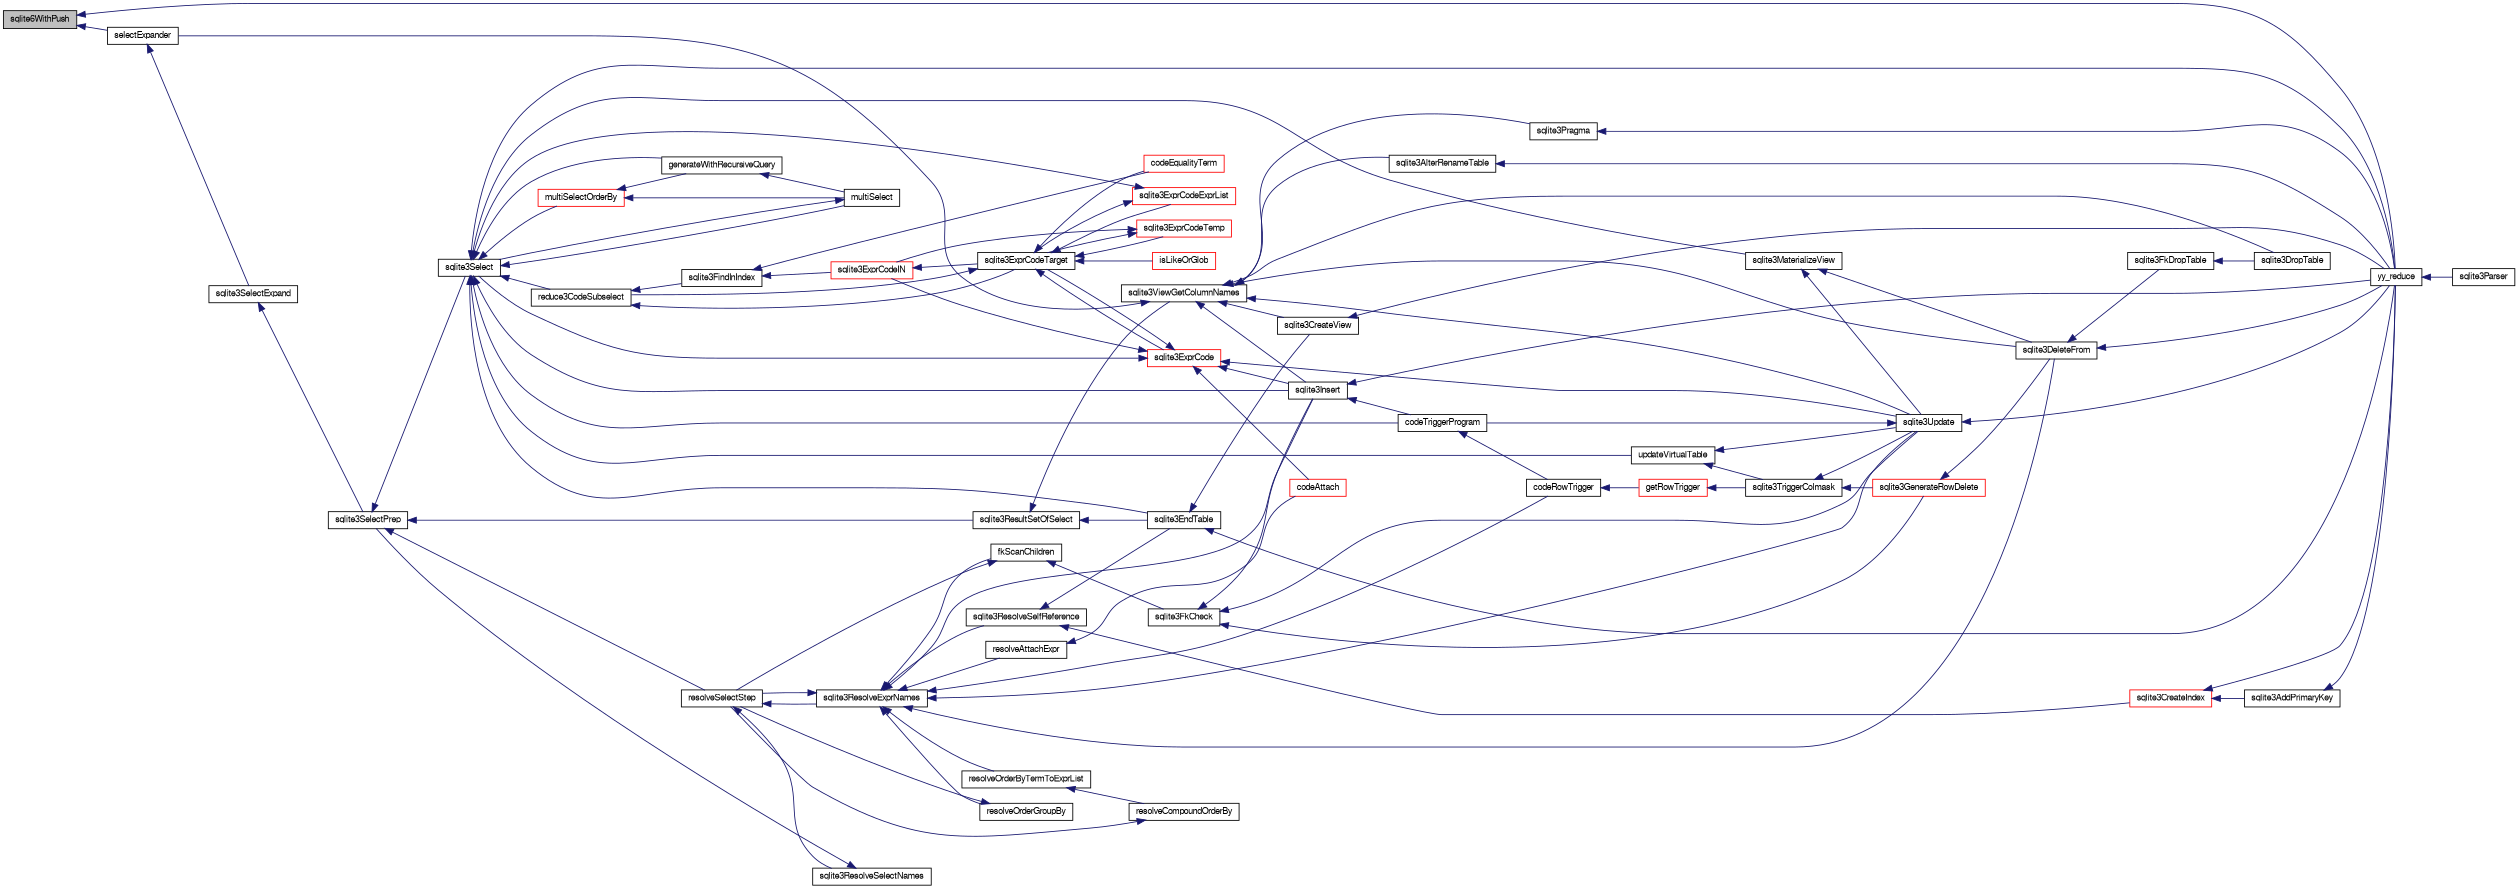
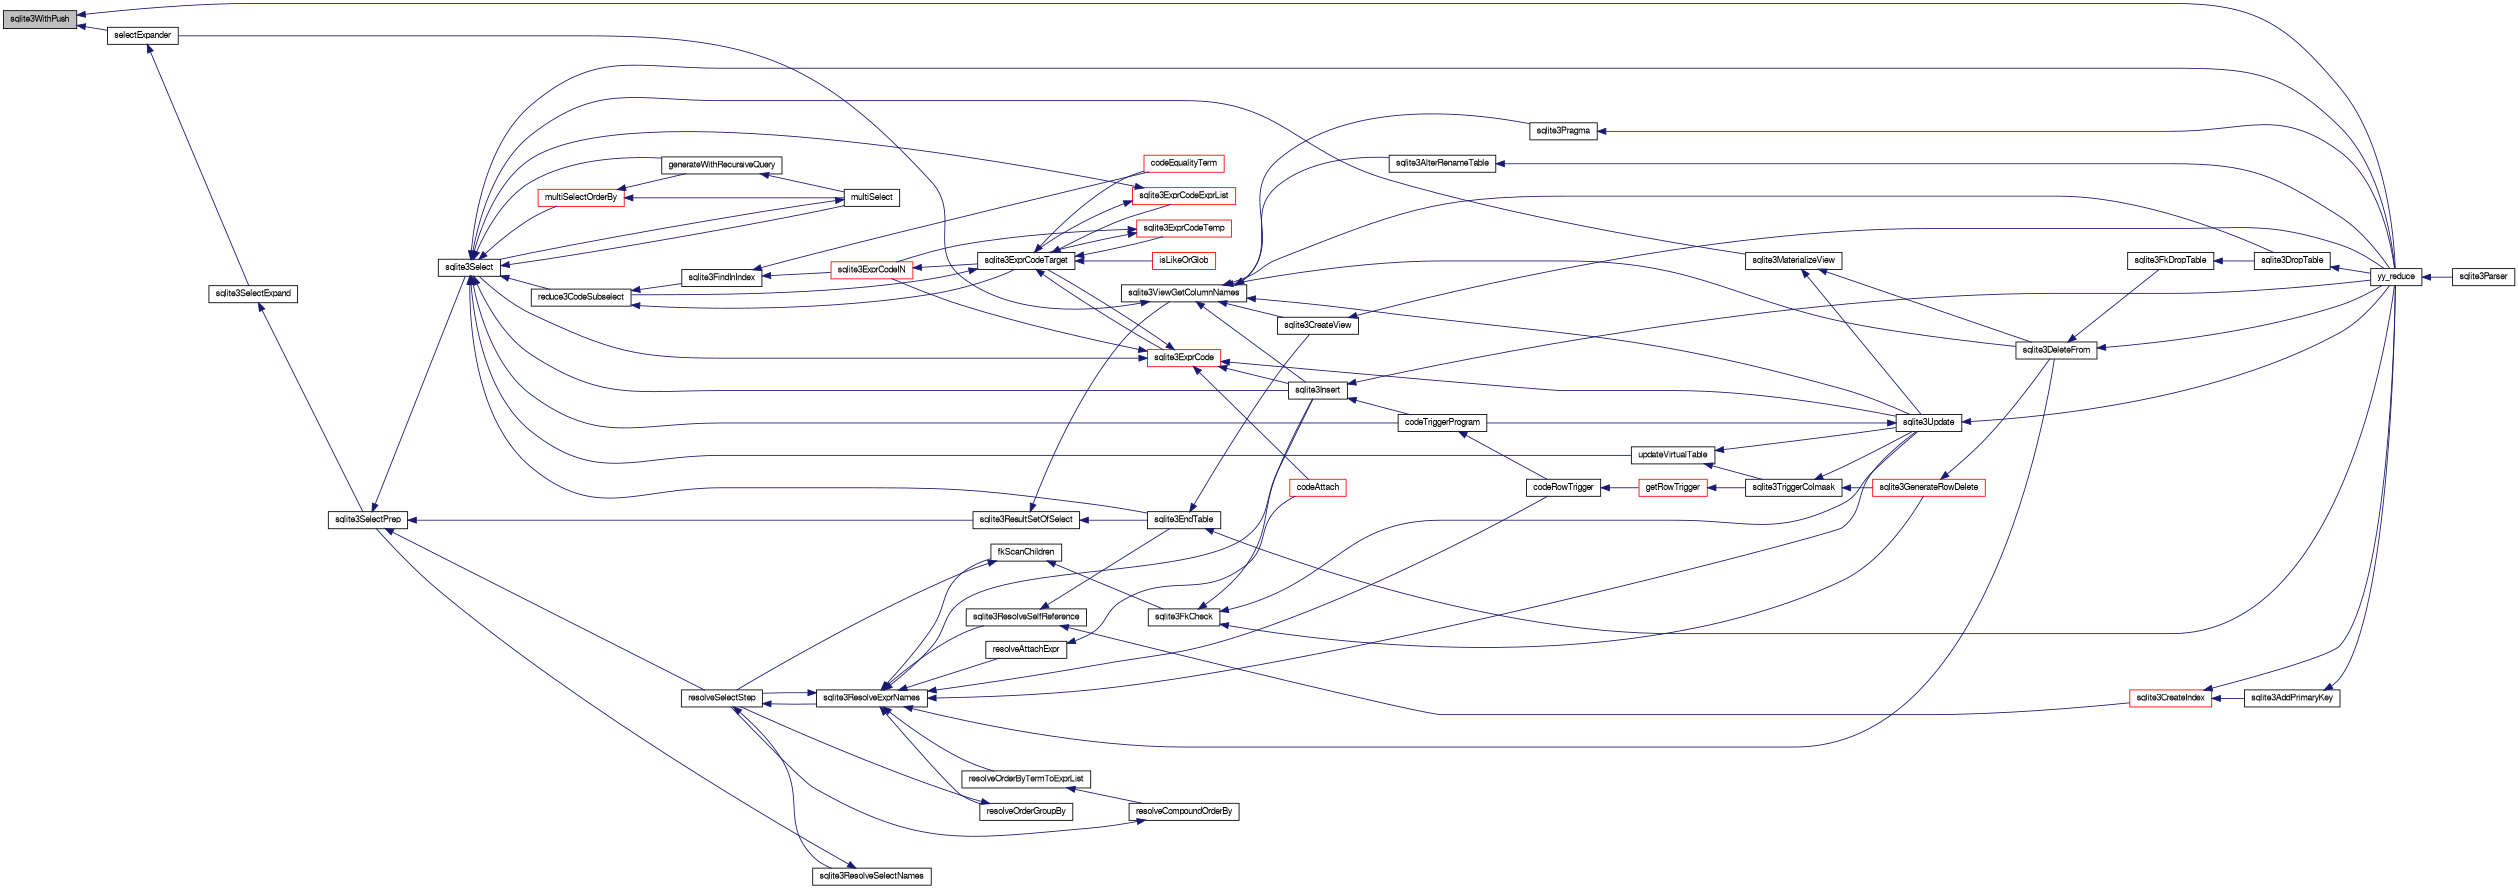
node "sqlite6WithPush": label "sqlite6WithPush" -> "sqlite3WithPush"
edge "yy_reduce" -> "sqlite3DropTable": added
